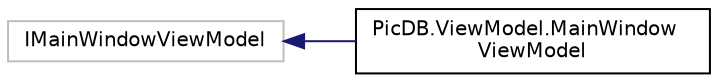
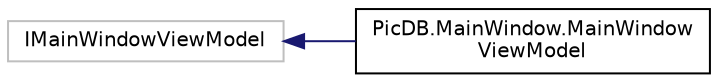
node "PicDB.ViewModel.MainWindow ViewModel": label "PicDB.ViewModel.MainWindow ViewModel" -> "PicDB.MainWindow.MainWindow ViewModel"
